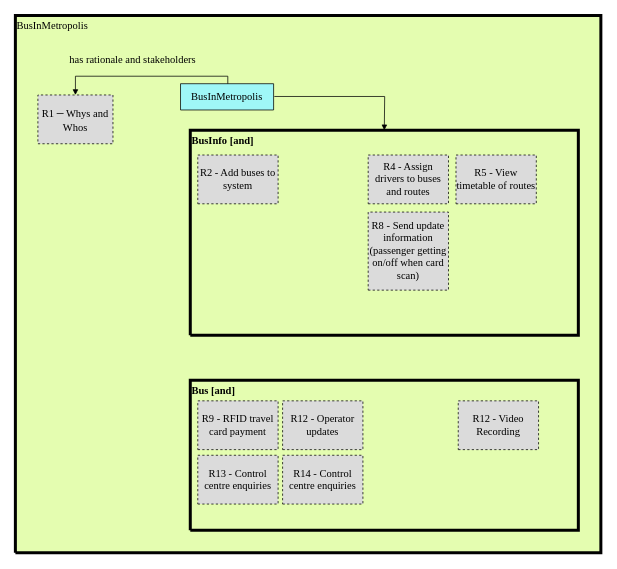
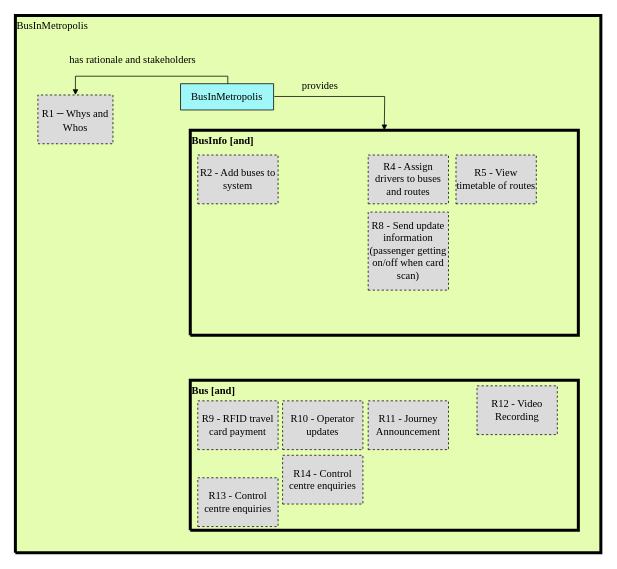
node "provides": added
node "R12 - Operator updates": label "R12 - Operator updates" -> "R10 - Operator updates"
node "R11 - Journey Announcement": added
node "R12 - Video Recording": moved (498, 425) -> (517, 410)
node "R13 - Control centre enquiries": moved (238, 479) -> (238, 502)
